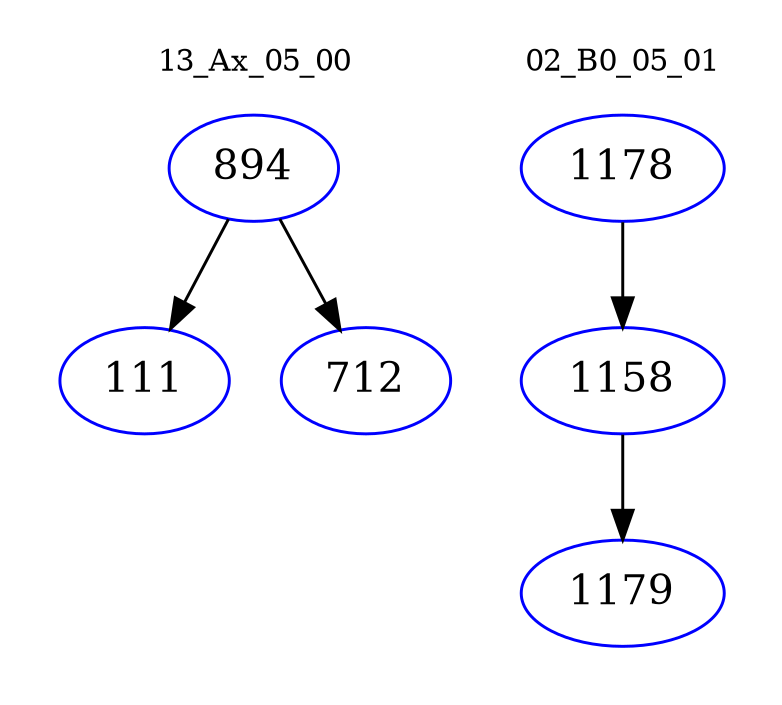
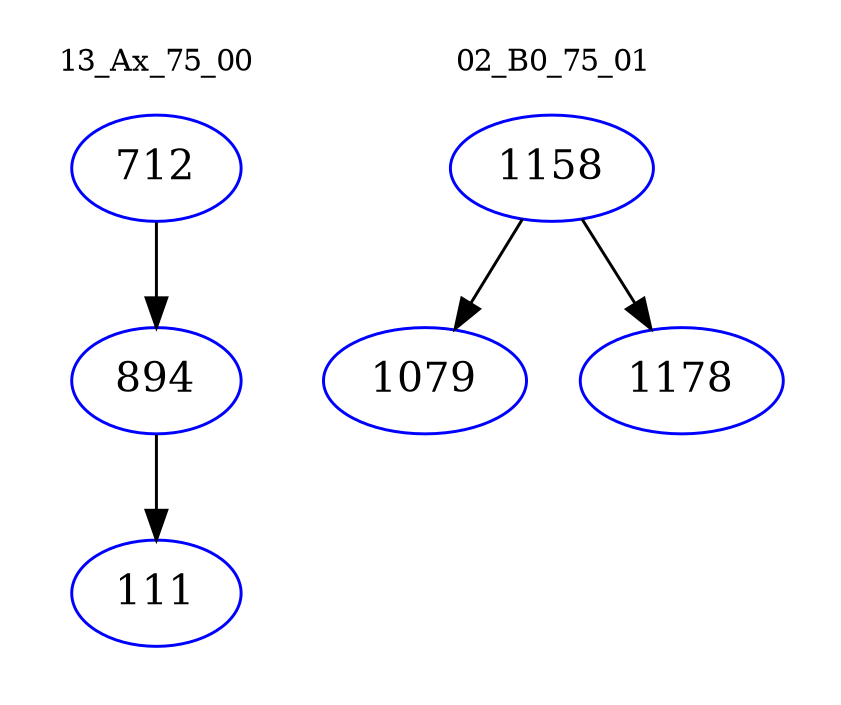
cluster "13_Ax_05_00": label "13_Ax_05_00" -> "13_Ax_75_00"
cluster "02_B0_05_01": label "02_B0_05_01" -> "02_B0_75_01"
edge "1178" -> "1158": reversed
edge "894" -> "712": reversed
node "1179": label "1179" -> "1079"
